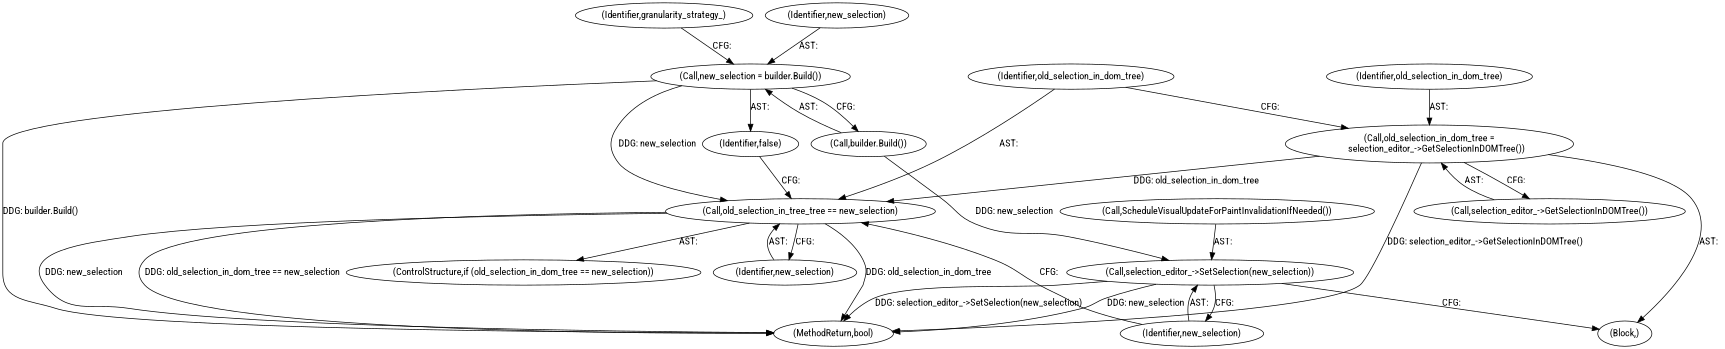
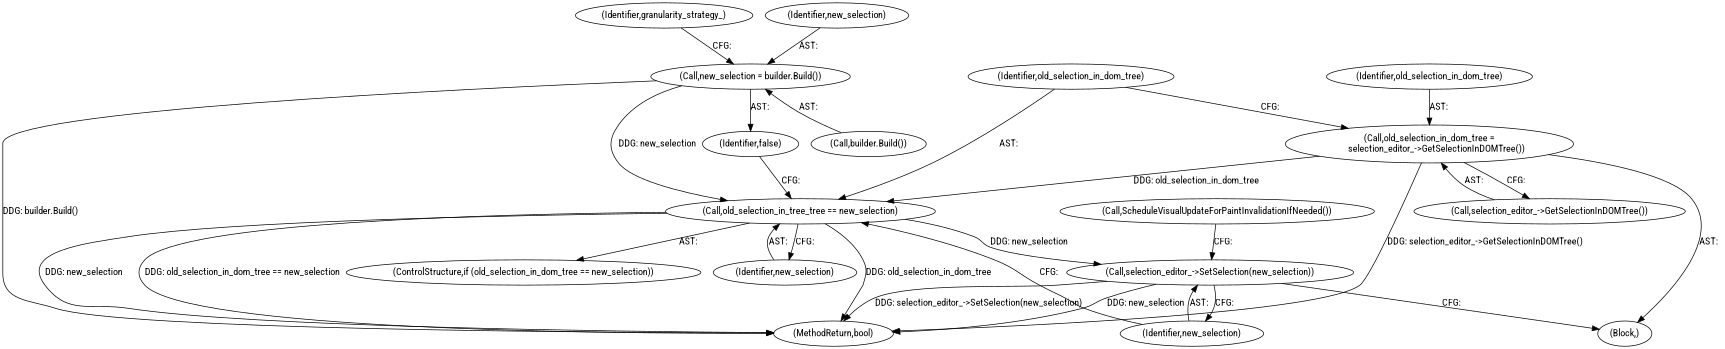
edge "(Call,new_selection = builder.Build())" -> "(Call,builder.Build())": removed, label "CFG:"
edge "(Call,builder.Build())" -> "(Call,selection_editor_->SetSelection(new_selection))": now "(Call,old_selection_in_tree_tree == new_selection)" -> "(Call,selection_editor_->SetSelection(new_selection))"
edge "(Call,ScheduleVisualUpdateForPaintInvalidationIfNeeded())" -> "(Call,selection_editor_->SetSelection(new_selection))": label "AST: " -> "CFG: "
